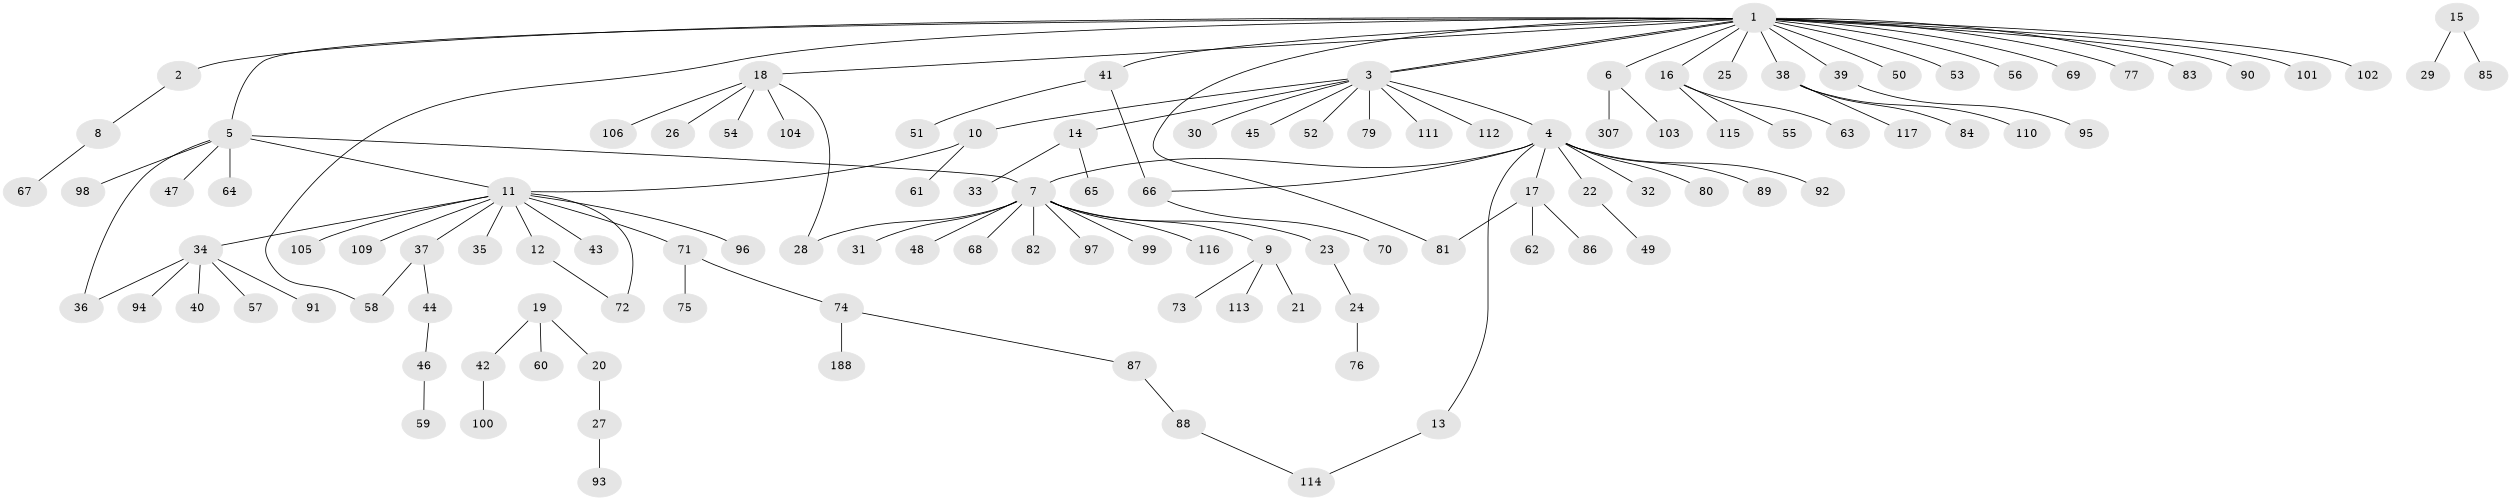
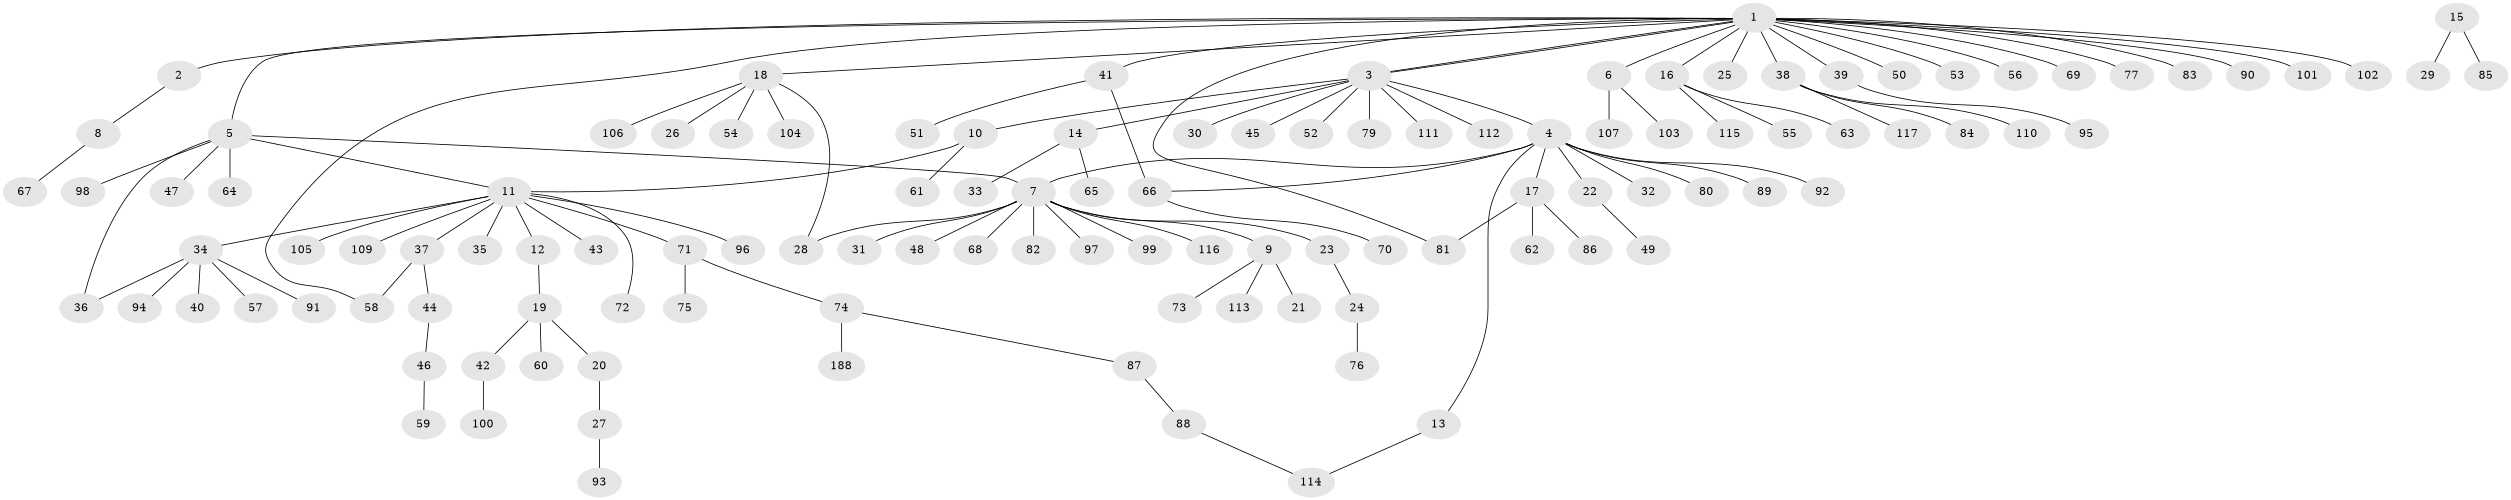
node "307": label "307" -> "107"
edge "12" -- "72": now "12" -- "19"
